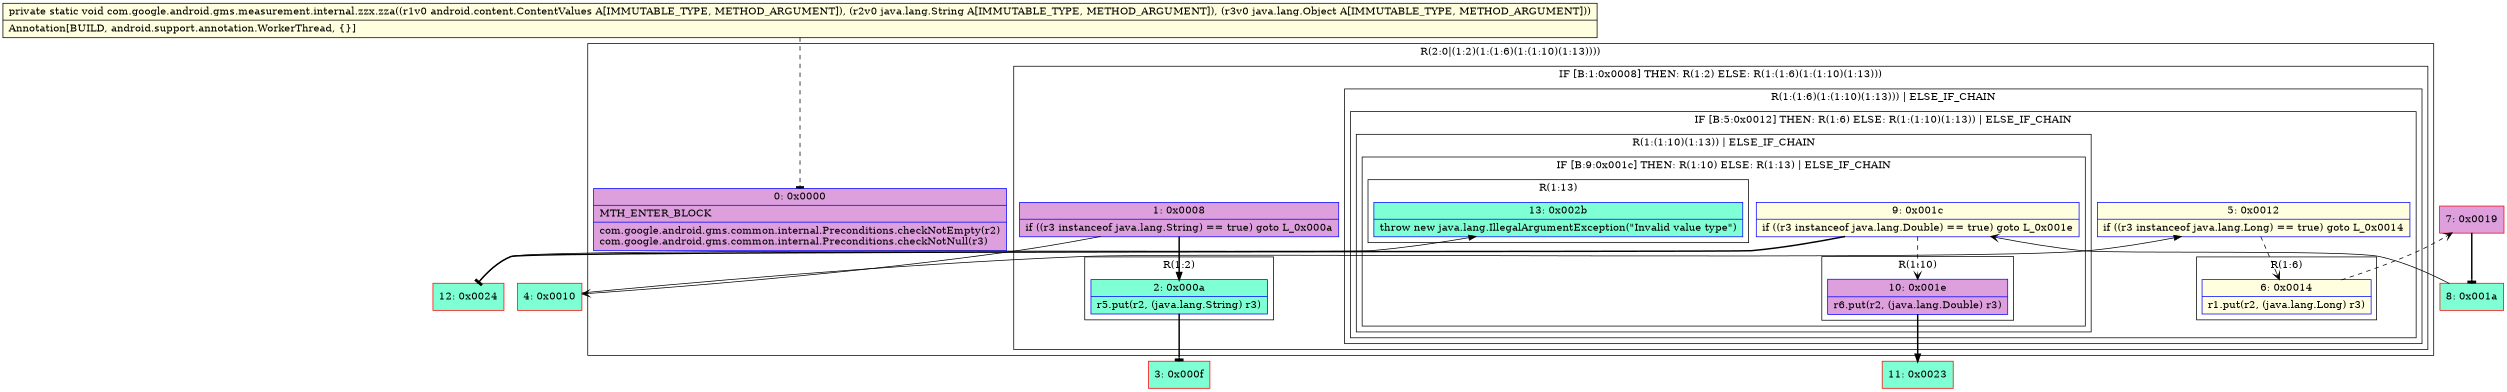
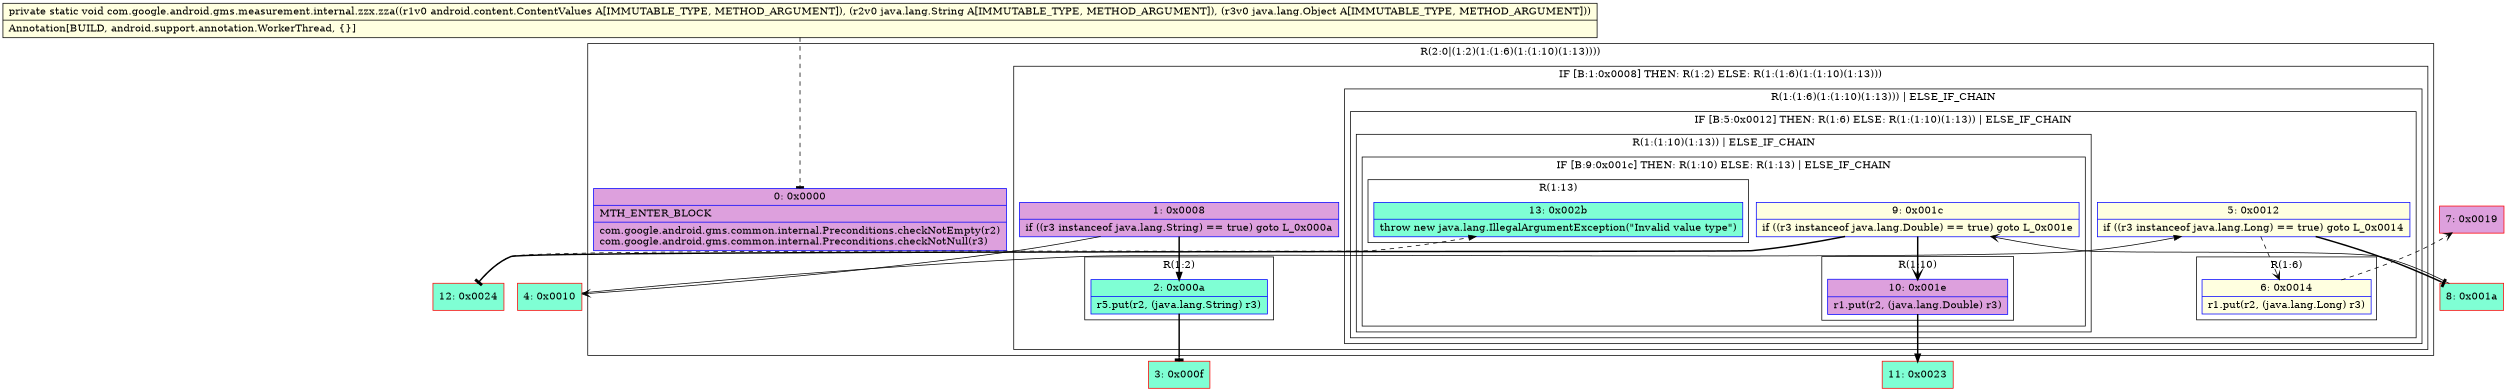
edge "12: 0x0024" -> "13: 0x002b": style solid -> dashed
edge "9: 0x001c" -> "10: 0x001e": style dashed -> bold
edge "7: 0x0019" -> "8: 0x001a": now "5: 0x0012" -> "8: 0x001a"
node "10: 0x001e": text "r6.put(r2, (java.lang.Double) r3)" -> "r1.put(r2, (java.lang.Double) r3)"
